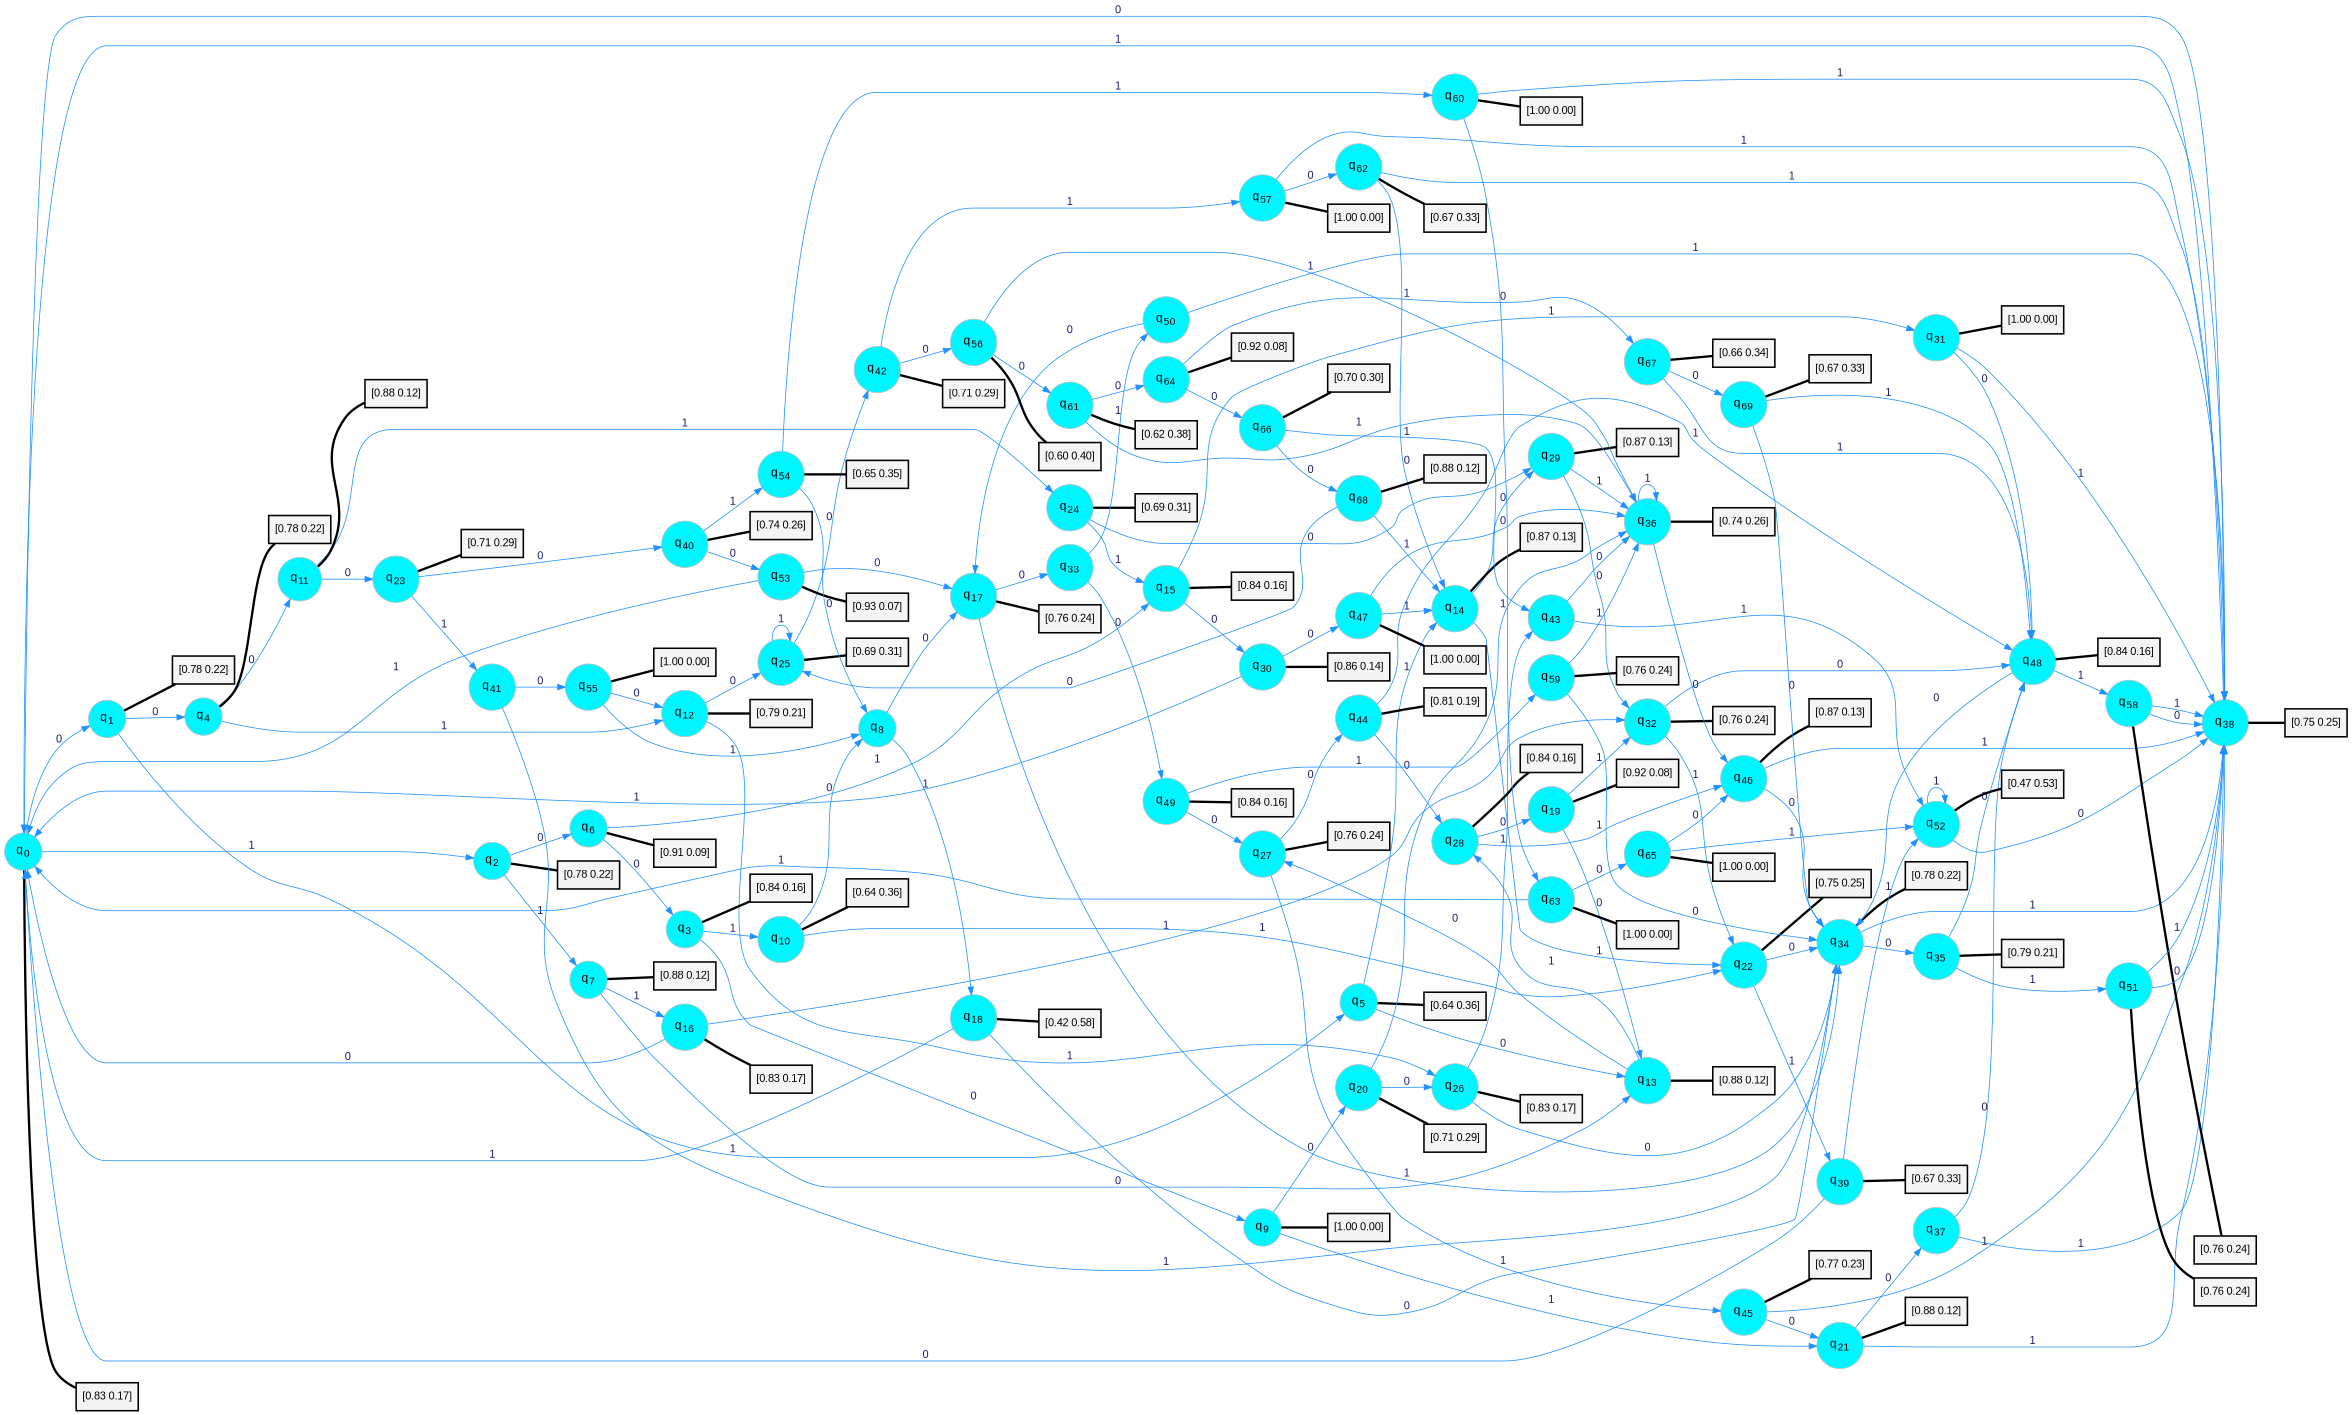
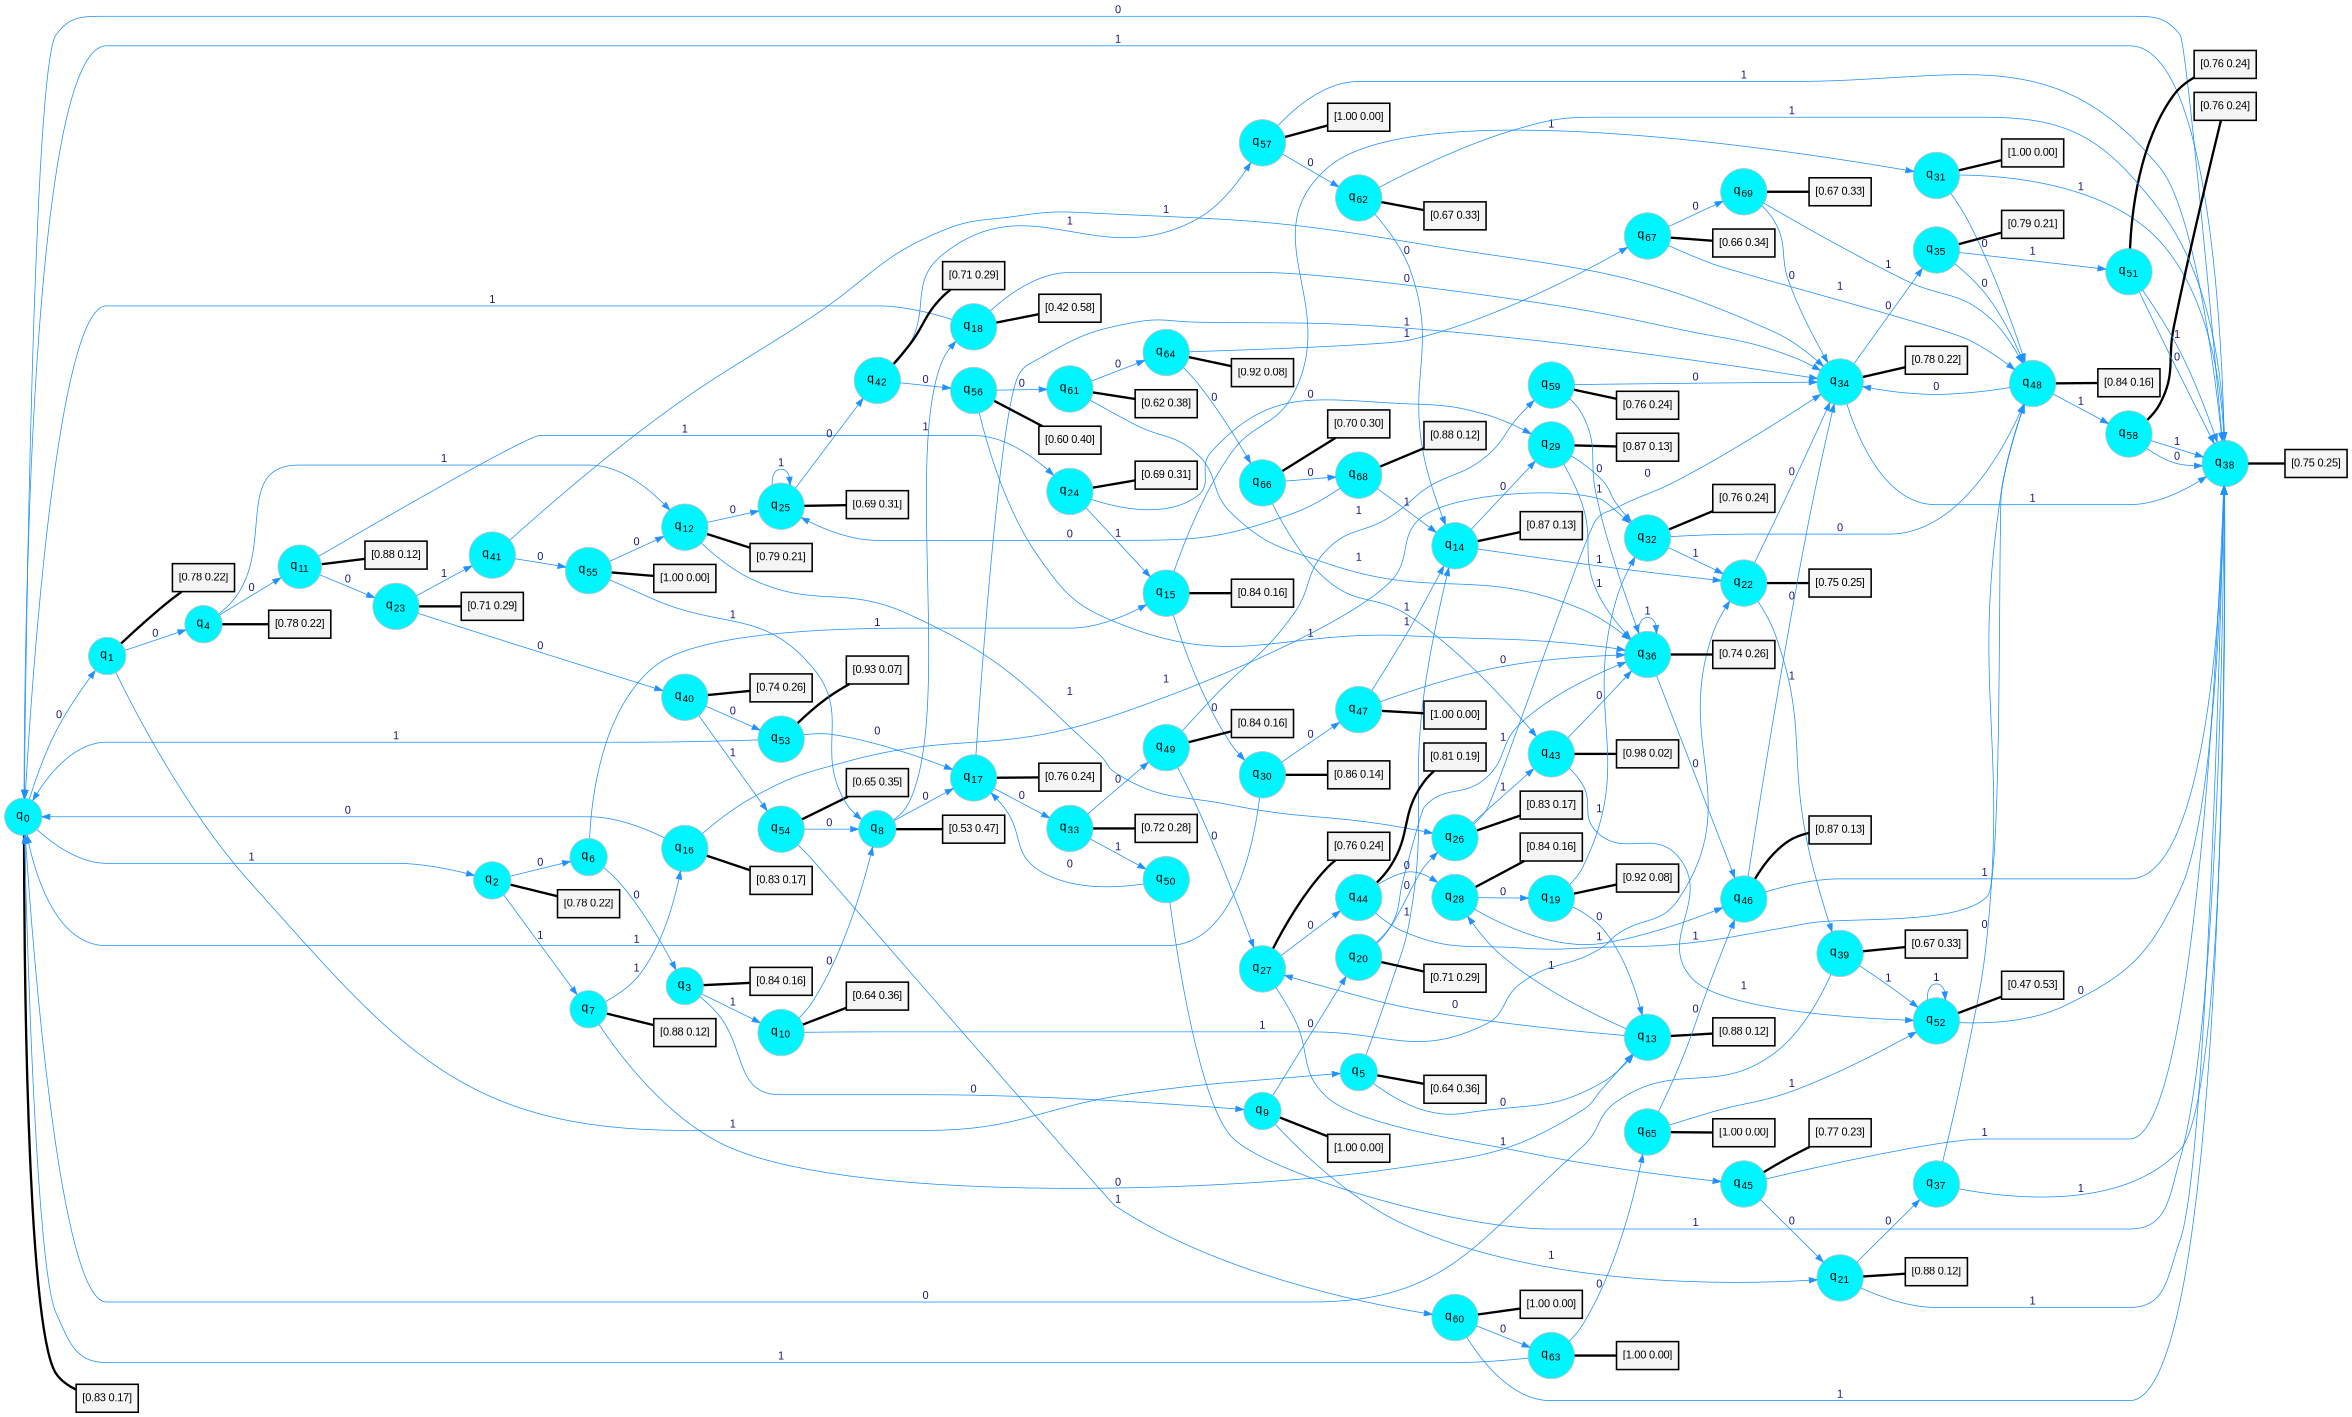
node "[0.98 0.02]": added
node "[0.72 0.28]": added
node "[0.53 0.47]": added
node "[0.91 0.09]": removed
